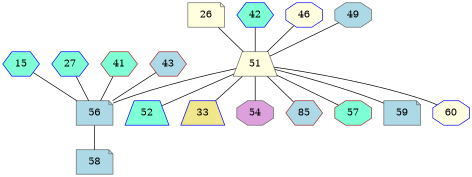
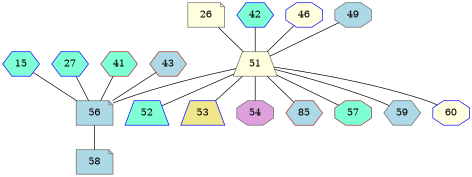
node "33": label "33" -> "53"
node "59": shape note -> hexagon
